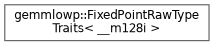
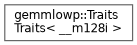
node "gemmlowp::FixedPointRawType Traits< __m128i >": label "gemmlowp::FixedPointRawType Traits< __m128i >" -> "gemmlowp::Traits Traits< __m128i >"
